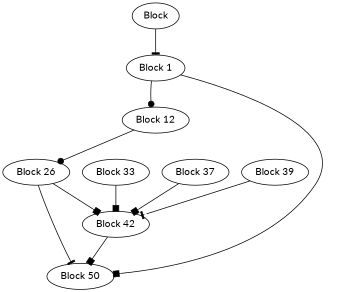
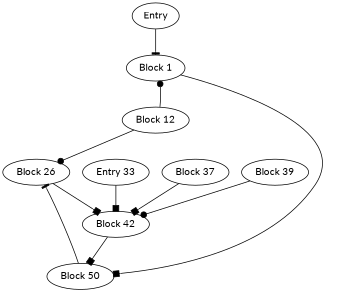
node "Block": label "Block" -> "Entry"
edge "Block 1" -> "Block 12": reversed
node "Block 33": label "Block 33" -> "Entry 33"
edge "Block 39" -> "Block 42": arrowhead tee -> dot
edge "Block 26" -> "Block 50": reversed
